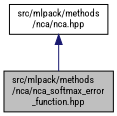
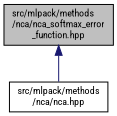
edge "src/mlpack/methods /nca/nca_softmax_error _function.hpp" -> "src/mlpack/methods /nca/nca.hpp": reversed
